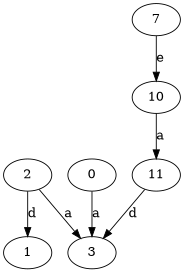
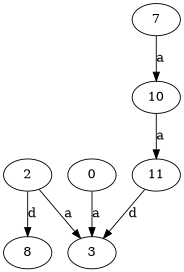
edge "7" -> "10": label "e" -> "a"
node "1": label "1" -> "8"
